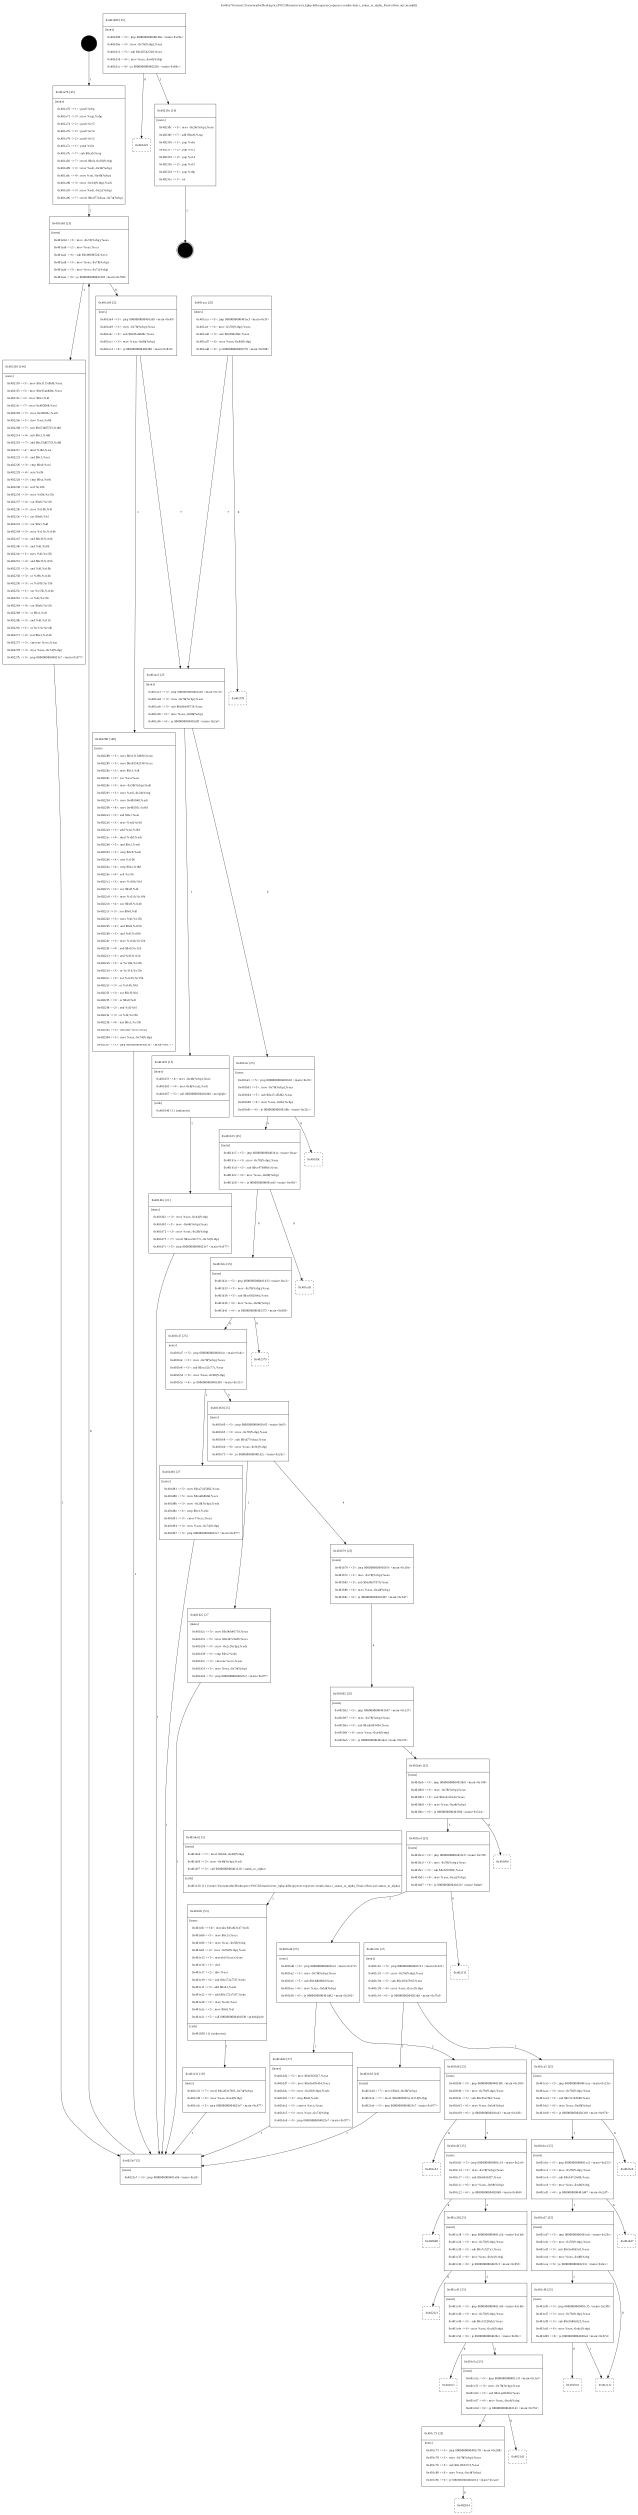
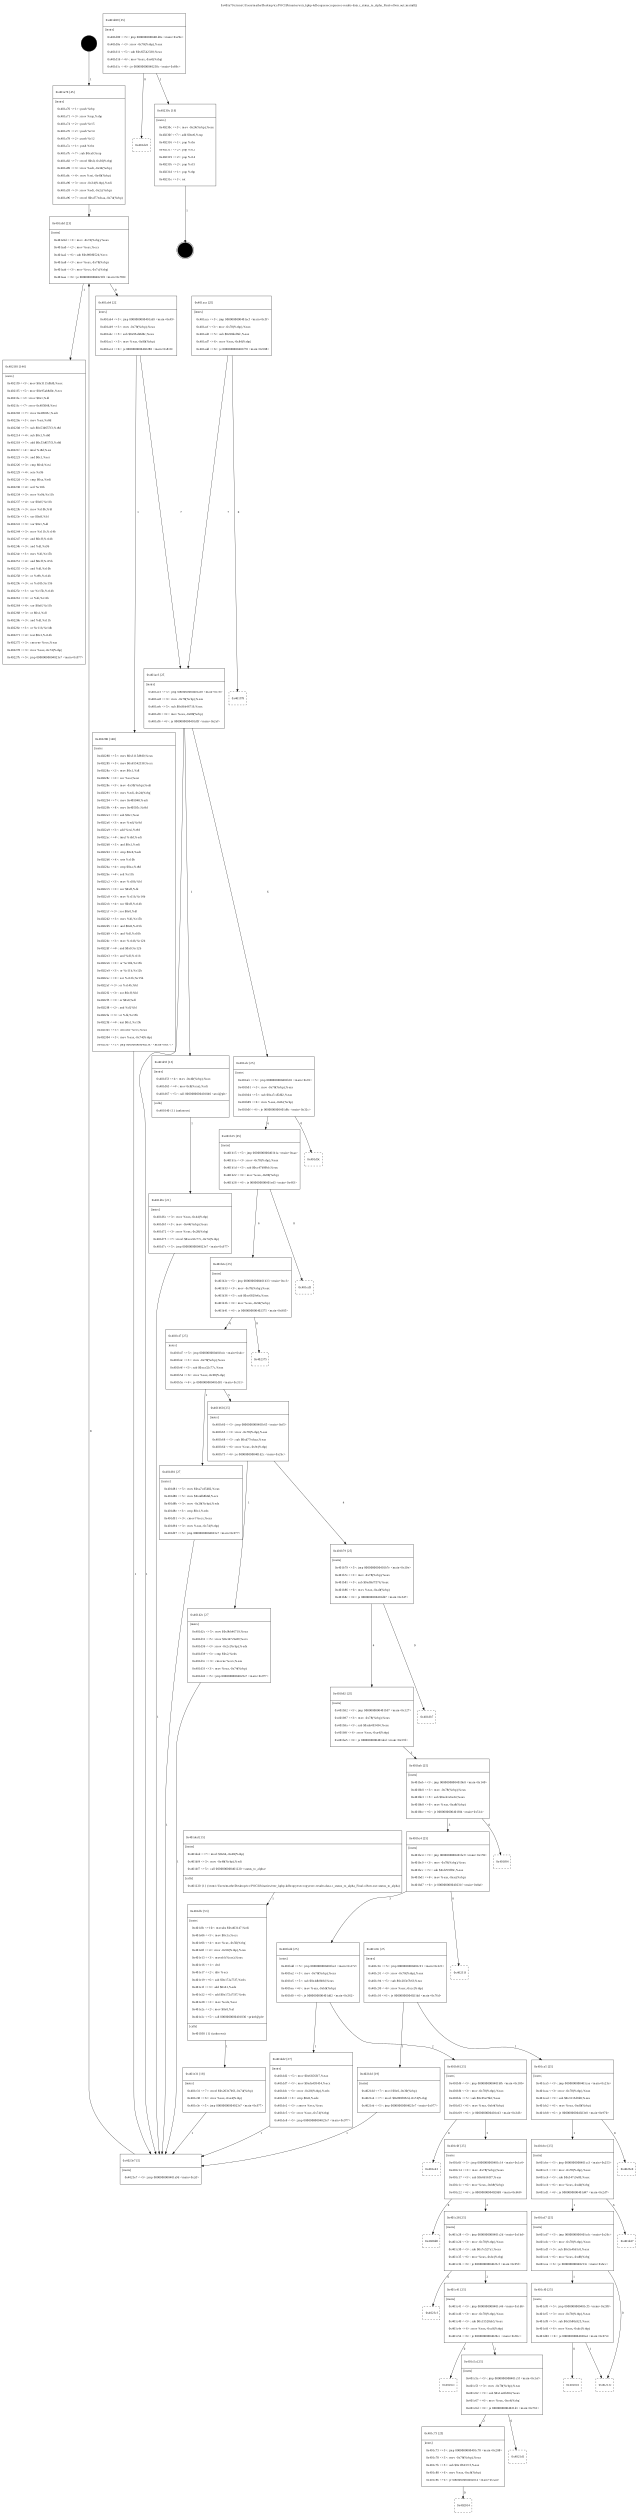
edge "0x4021f0 [144]" -> "0x4023e7 [5]": now "0x401ae3 [25]" -> "0x4023e7 [5]"
node "0x401db7": added
